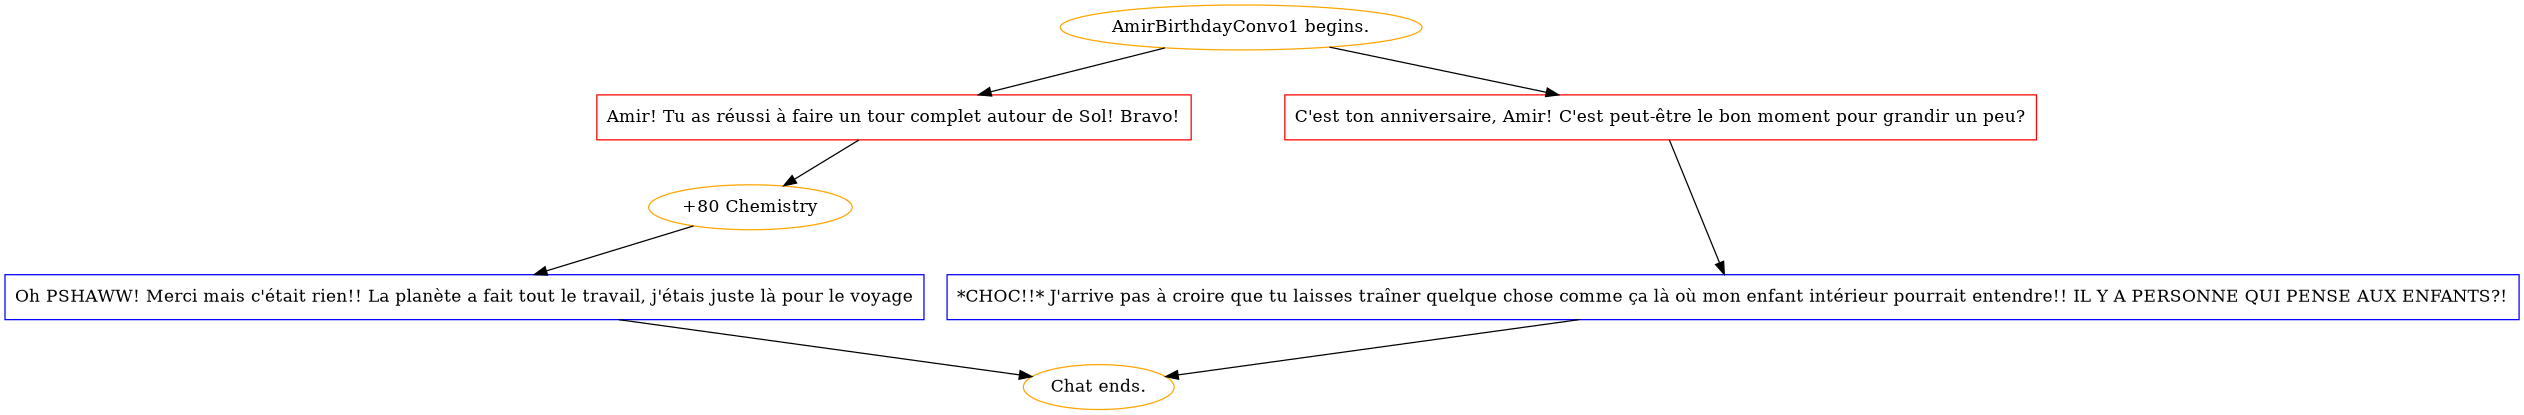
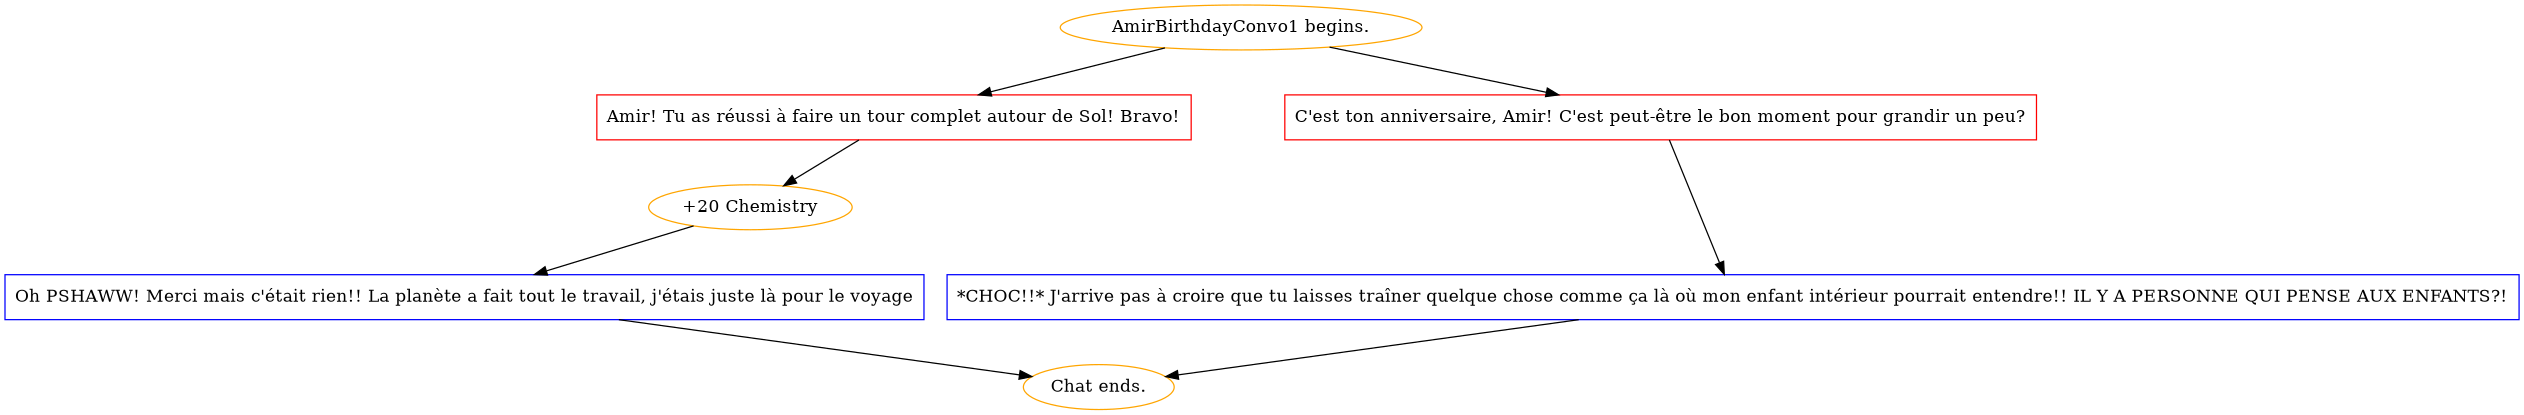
node "+80 Chemistry": label "+80 Chemistry" -> "+20 Chemistry"
